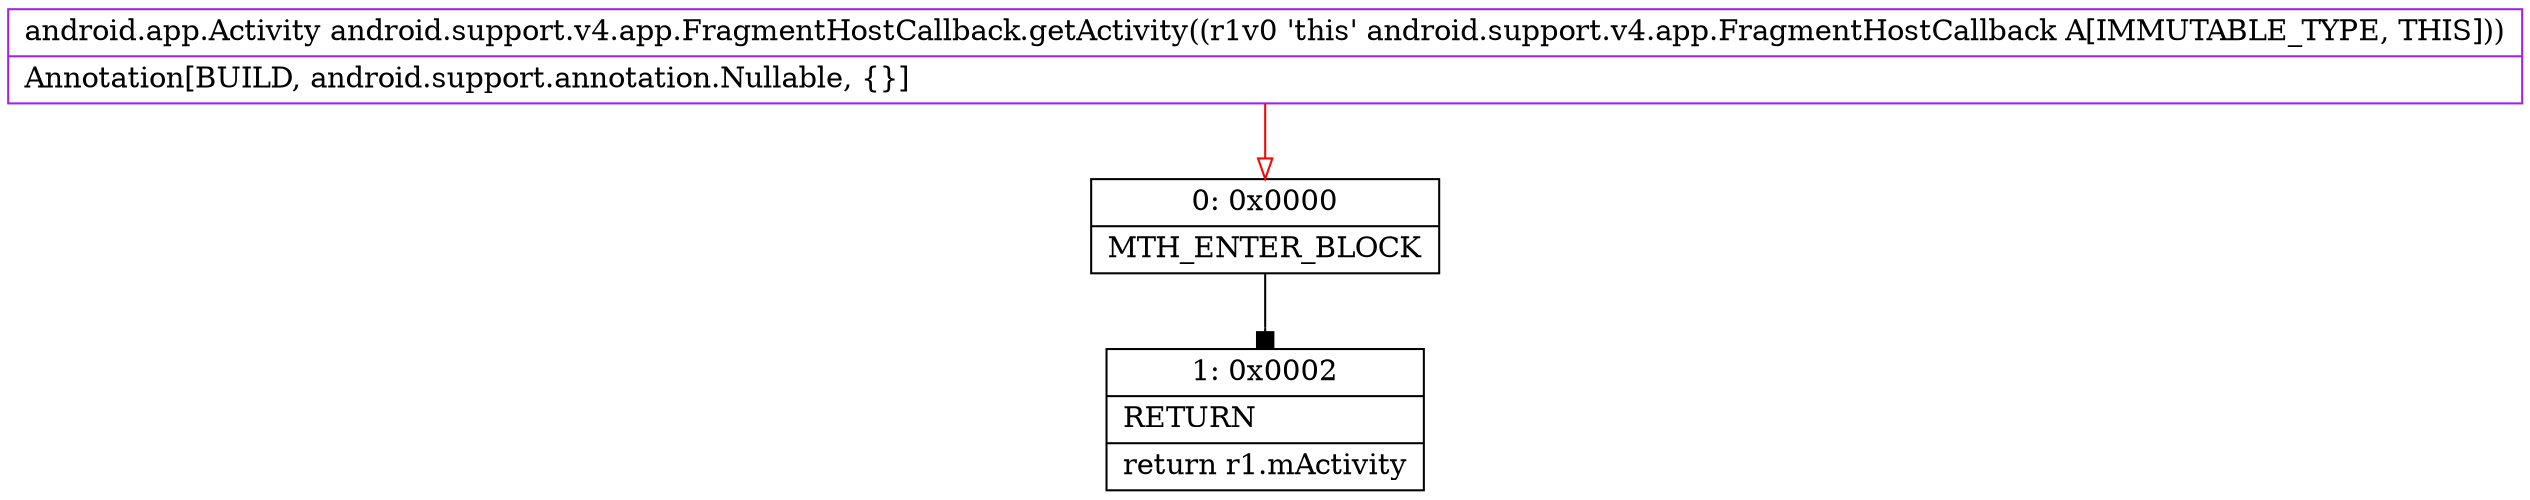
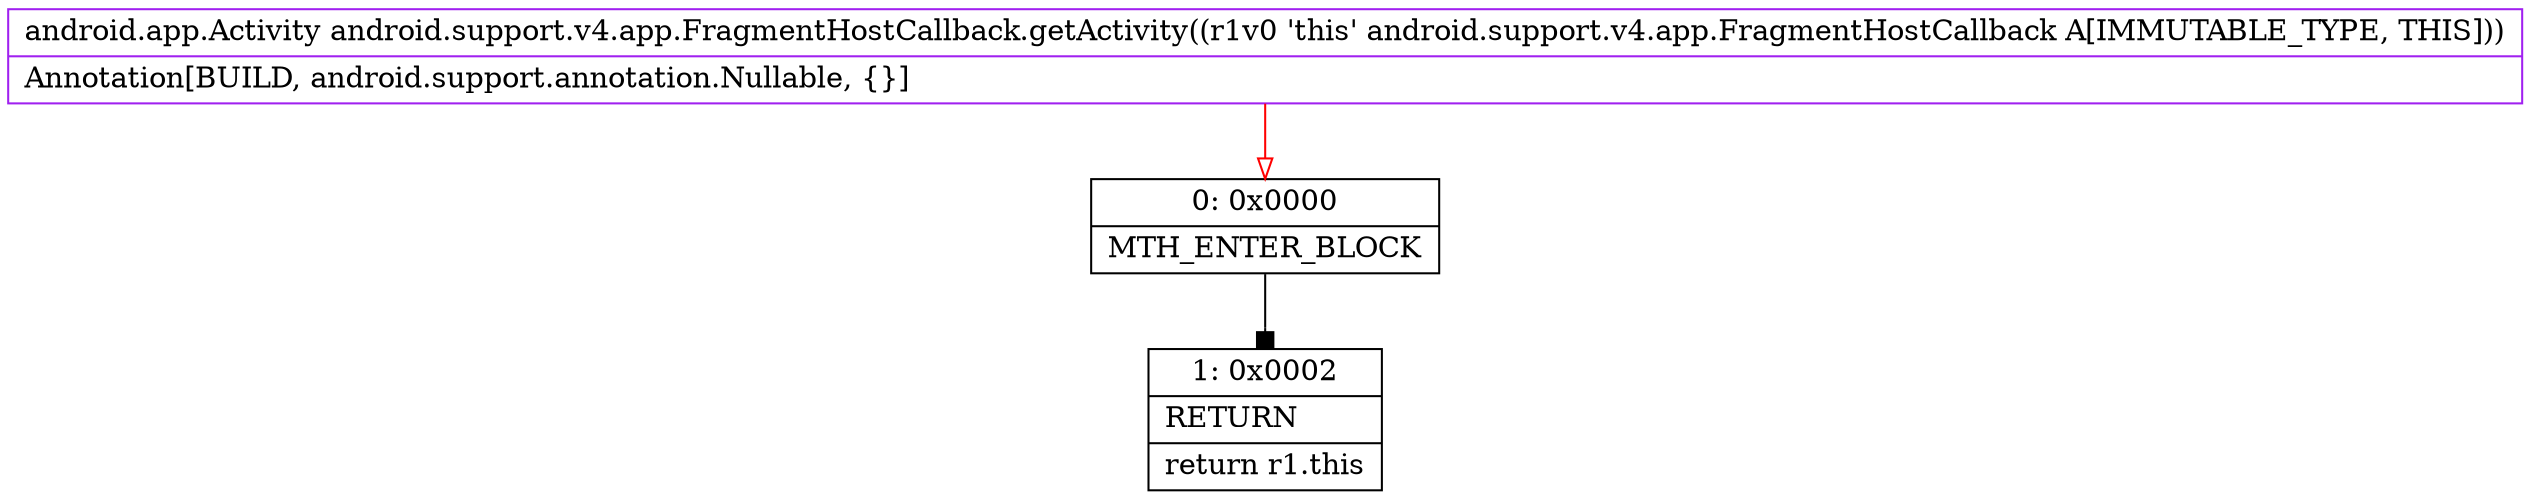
node "1: 0x0002": text "return r1.mActivity" -> "return r1.this"
